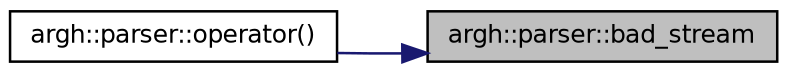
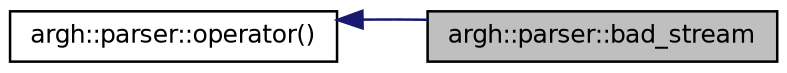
edge "argh::parser::operator()" -> "argh::parser::bad_stream": reversed
